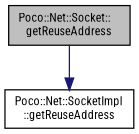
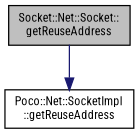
node "Poco::Net::Socket:: getReuseAddress": label "Poco::Net::Socket:: getReuseAddress" -> "Socket::Net::Socket:: getReuseAddress"
